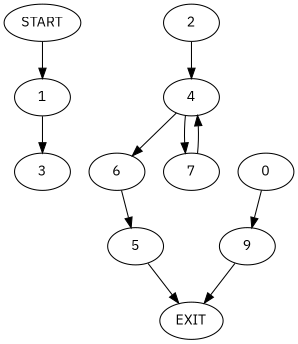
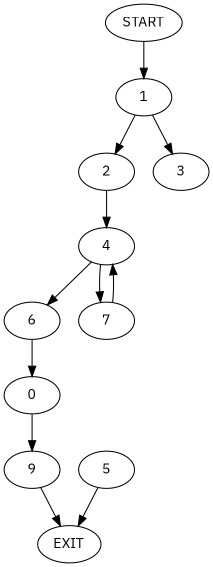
edge "1" -> "2": added
edge "6" -> "5": now "6" -> "0"
